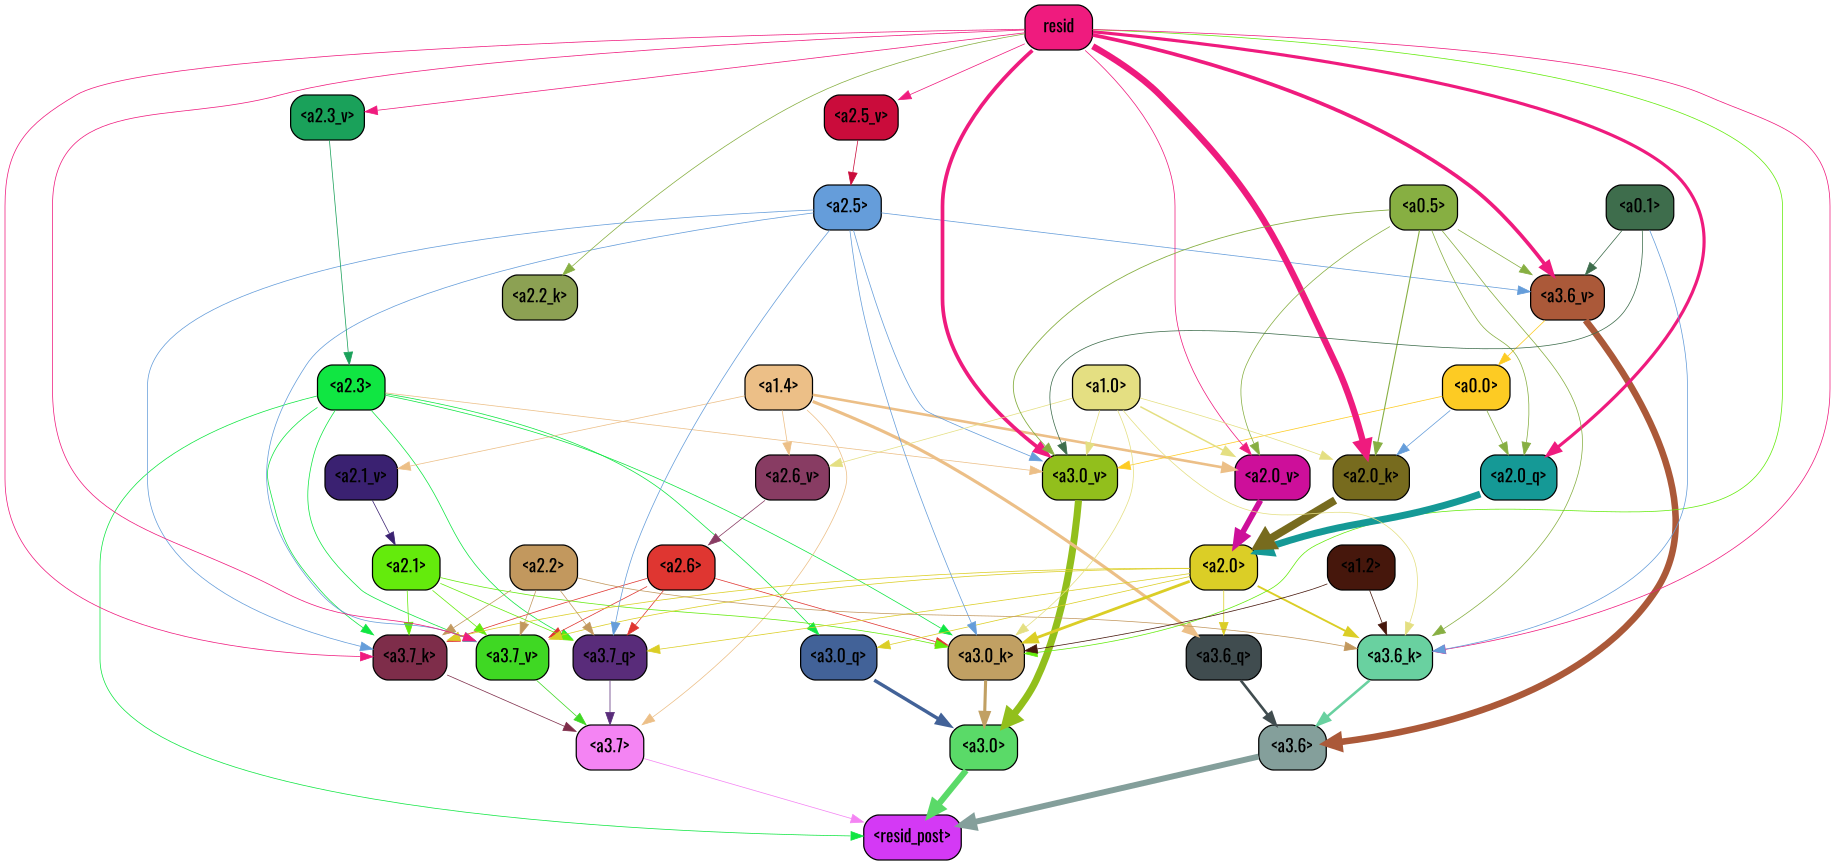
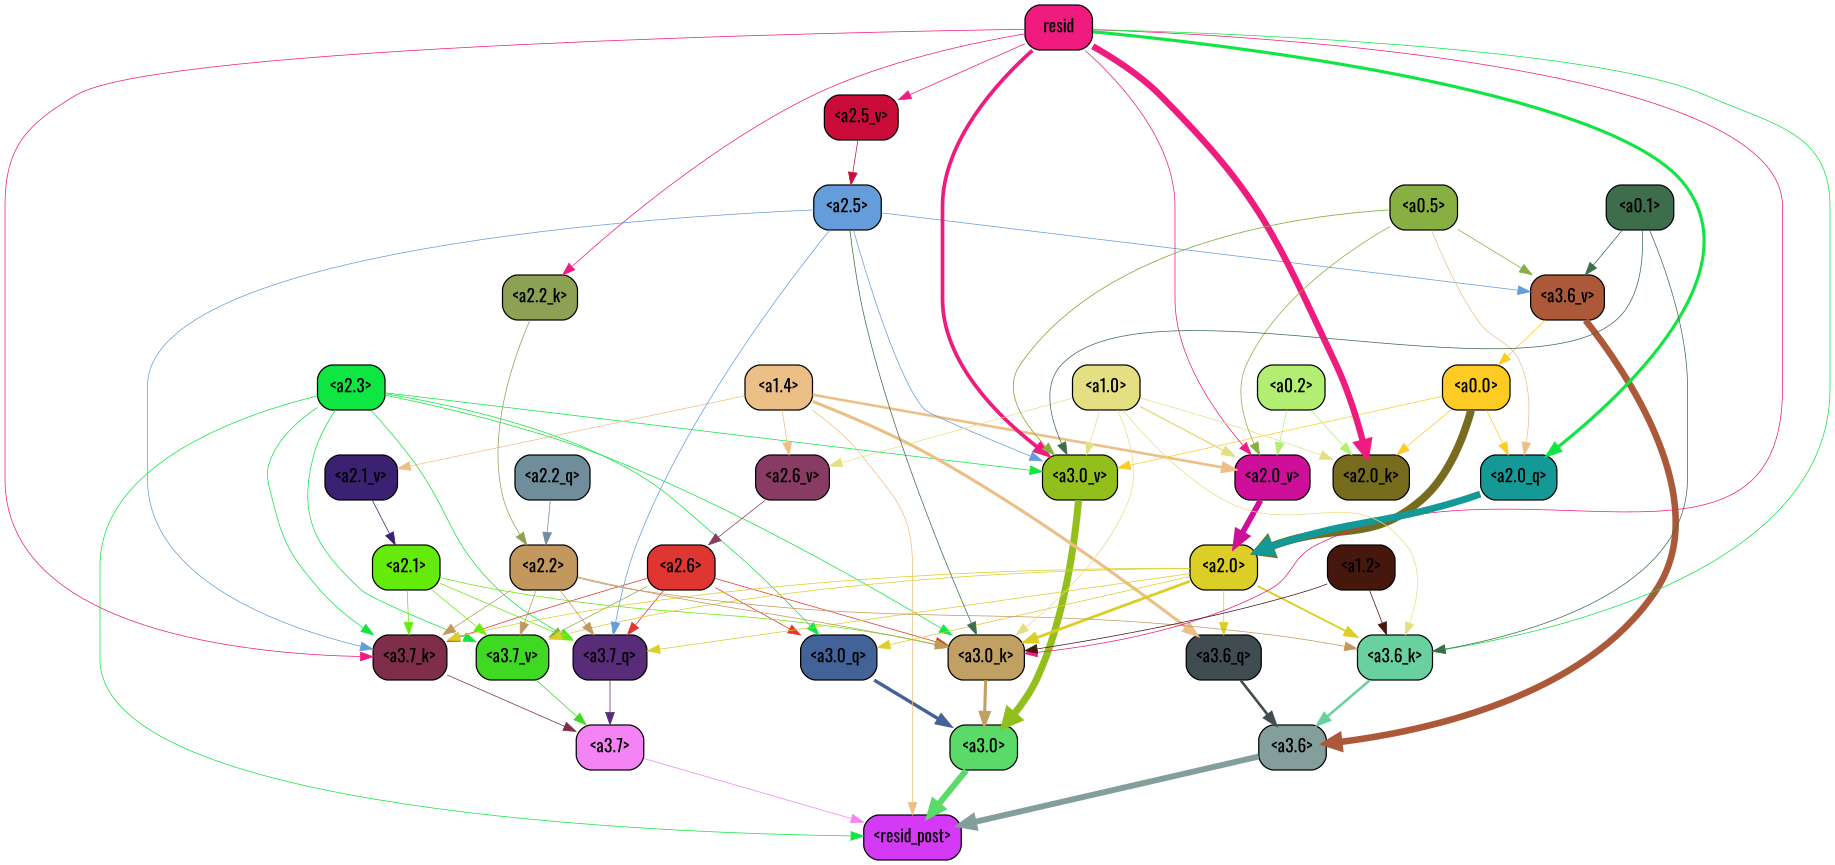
edge "resid" -> "<a3.6_v>": removed
edge "resid" -> "<a3.7_v>": removed
edge "resid" -> "<a2.2_k>": color #87af42 -> #ef1b7e
edge "resid" -> "<a2.0_q>": color #ef1b7e -> #10e642
node "<a2.3_v>": removed
edge "resid" -> "<a3.6_k>": color #ef1b7e -> #10e642
edge "<a2.5>" -> "<a3.7_v>": removed
edge "<a0.5>" -> "<a2.0_q>": color #87af42 -> #ecbf87
edge "<a0.5>" -> "<a2.0_k>": removed
edge "resid" -> "<a3.0_k>": color #64eb0c -> #ef1b7e
node "<a0.2>": added
edge "<a2.5>" -> "<a3.0_k>": color #659dda -> #3e6d4c
edge "<a0.0>" -> "<a2.0_q>": color #87af42 -> #fdcb23
edge "<a0.0>" -> "<a2.0_k>": color #659dda -> #fdcb23
edge "<a2.3>" -> "<a3.0_v>": color #ecbf87 -> #10e642
edge "<a2.2_k>" -> "<a2.2>": added
edge "<a0.5>" -> "<a3.6_k>": removed
node "<a2.2_q>": added
edge "<a0.1>" -> "<a3.6_k>": color #659dda -> #3e6d4c
edge "<a2.0_k>" -> "<a2.0>": now "<a0.0>" -> "<a2.0>"
edge "<a1.4>" -> "<a3.7>": now "<a1.4>" -> "<resid_post>"
edge "<a2.6>" -> "<a3.0_q>": added
edge "<a2.6>" -> "<a3.7_v>": color #df3631 -> #87af42
edge "<a2.2>" -> "<a3.0_k>": added
